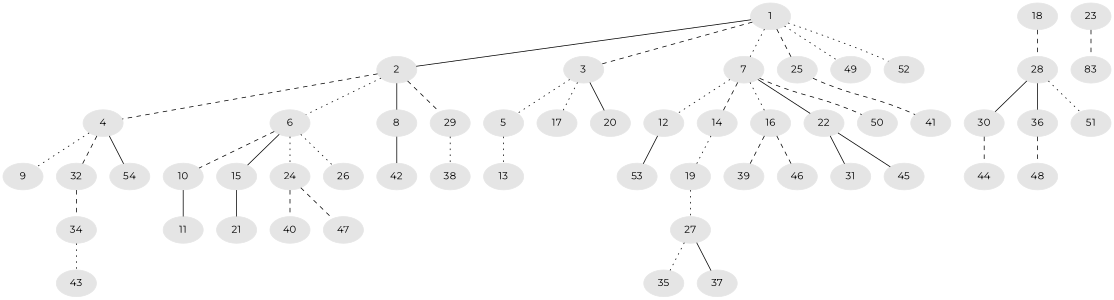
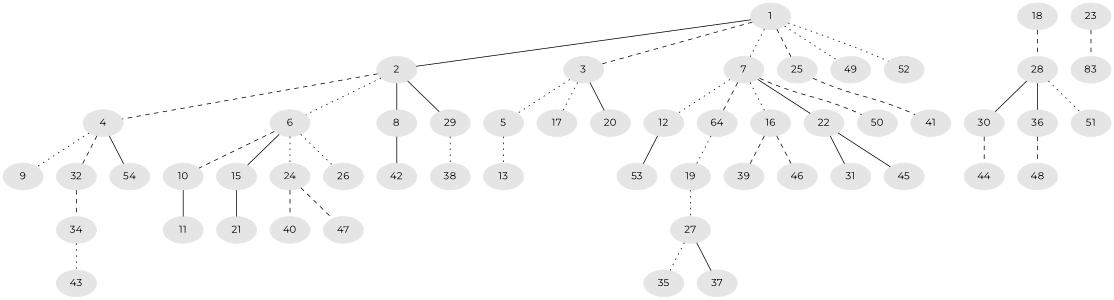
edge "2" -- "29": style dashed -> solid
node "14": label "14" -> "64"
